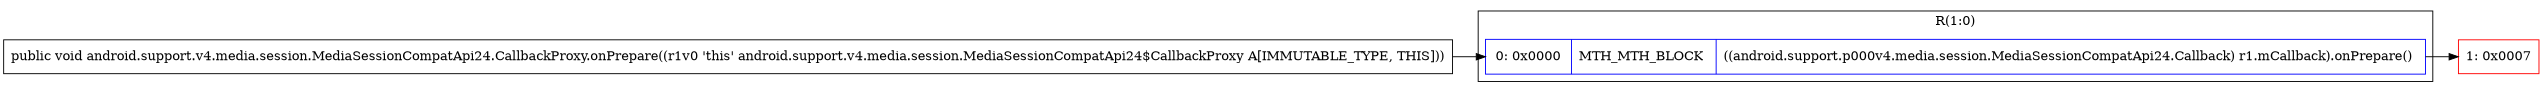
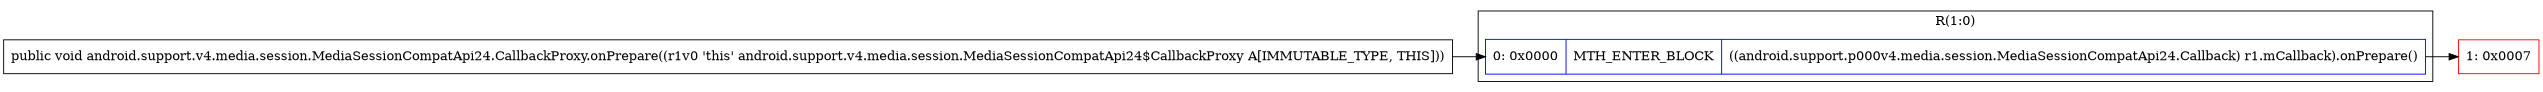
node "0: 0x0000": text "MTH_MTH_BLOCK" -> "MTH_ENTER_BLOCK"
